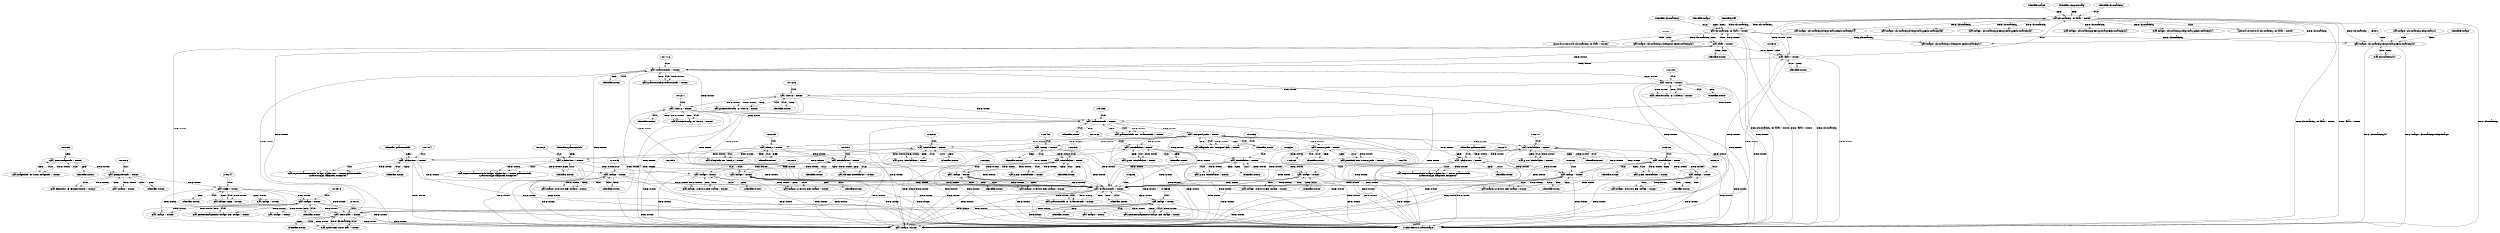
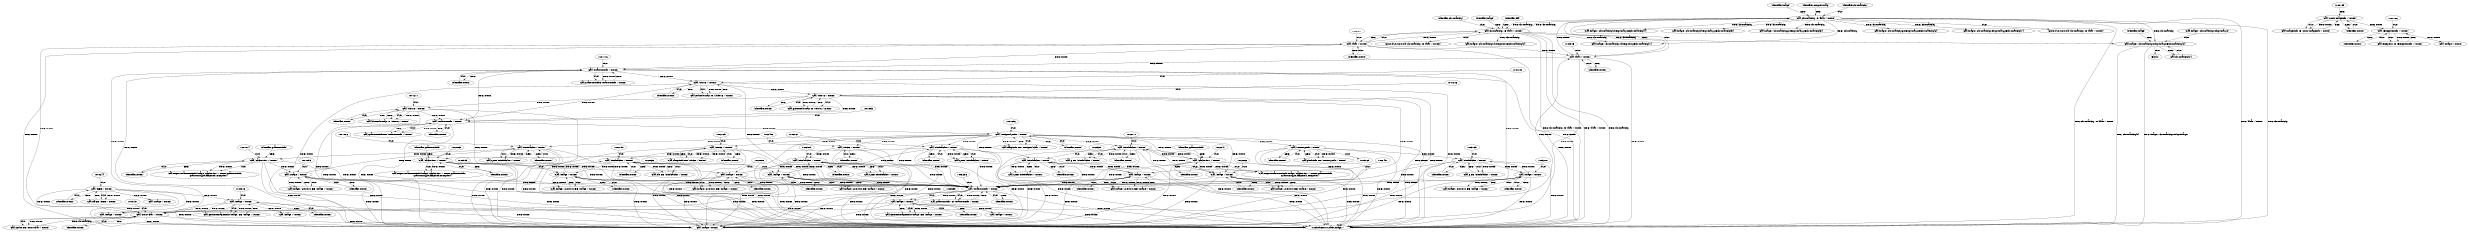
edge "(Block,)" -> "(Call,image->chromaticity.red_primary.x=chromaticity[0])": reversed
edge "1001696" -> "(Call,tiff_pixels == (unsigned char *) NULL)": now "1001696" -> "(Call,(unsigned point *) NULL)"
edge "(Call,(ExceptionInfo *) NULL)" -> "(Call,(TIFF *) NULL)": removed, label "DDG: NULL"
